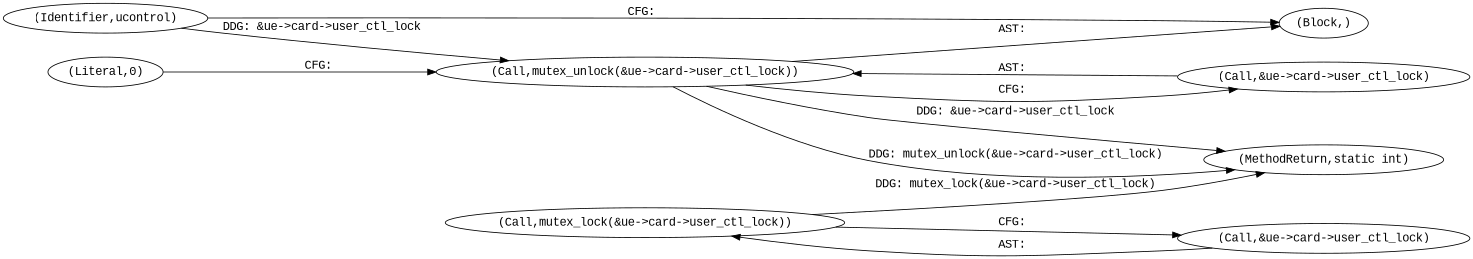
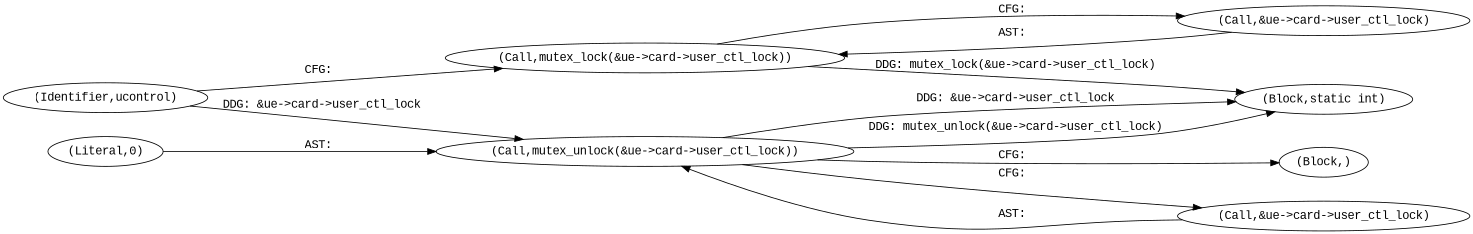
edge "(Identifier,ucontrol)" -> "(Block,)": now "(Identifier,ucontrol)" -> "(Call,mutex_lock(&ue->card->user_ctl_lock))"
edge "(Call,mutex_unlock(&ue->card->user_ctl_lock))" -> "(Block,)": label "AST: " -> "CFG: "
edge "(Literal,0)" -> "(Call,mutex_unlock(&ue->card->user_ctl_lock))": label "CFG: " -> "AST: "
node "(MethodReturn,static int)": label "(MethodReturn,static int)" -> "(Block,static int)"
